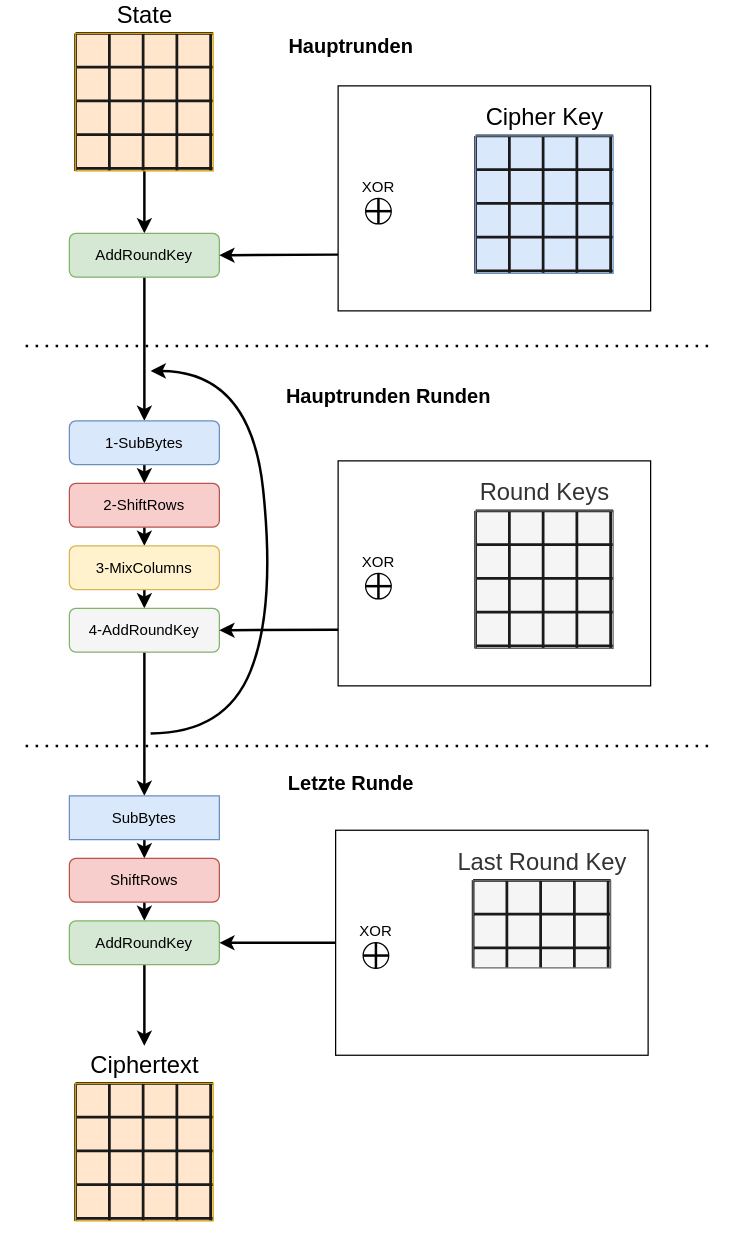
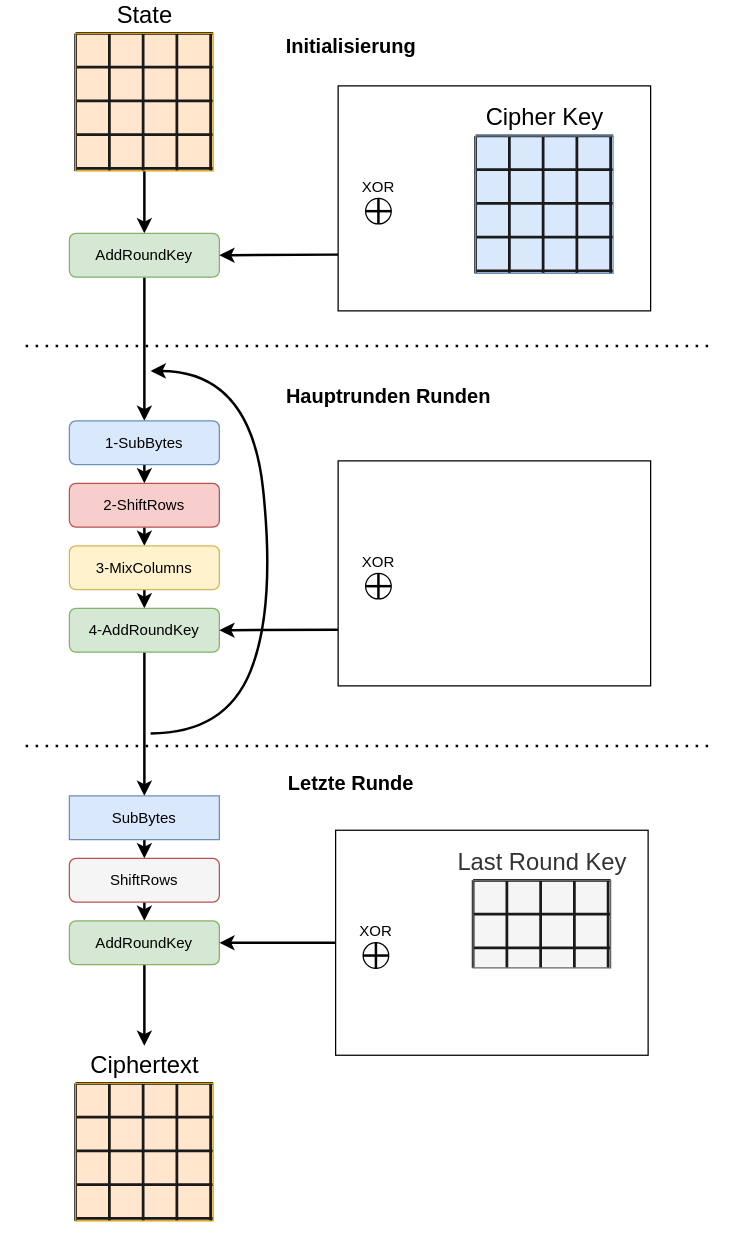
node "Hauptrunden": label "Hauptrunden" -> "Initialisierung"
node "Round Keys": removed
node "4-AddRoundKey": fillcolor #f5f5f5 -> #d5e8d4
node "ShiftRows": fillcolor #f8cecc -> #f5f5f5
